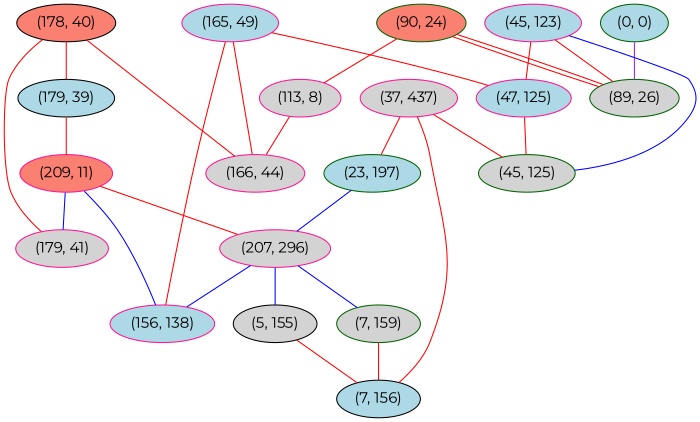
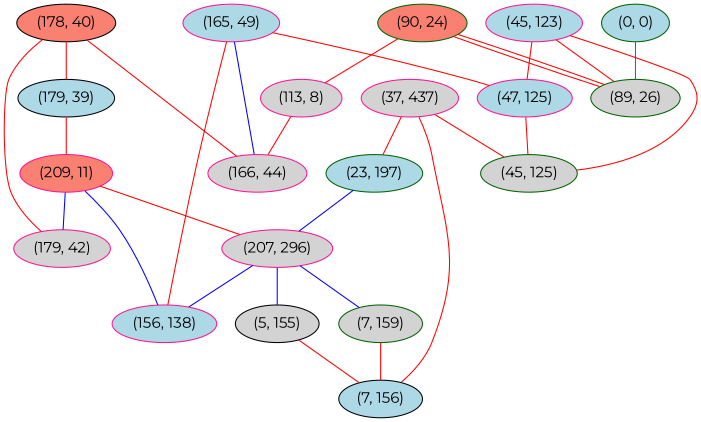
edge "(165, 49)" -- "(166, 44)": color red -> blue
edge "(45, 123)" -- "(45, 125)": color blue -> red
node "(179, 41)": label "(179, 41)" -> "(179, 42)"
